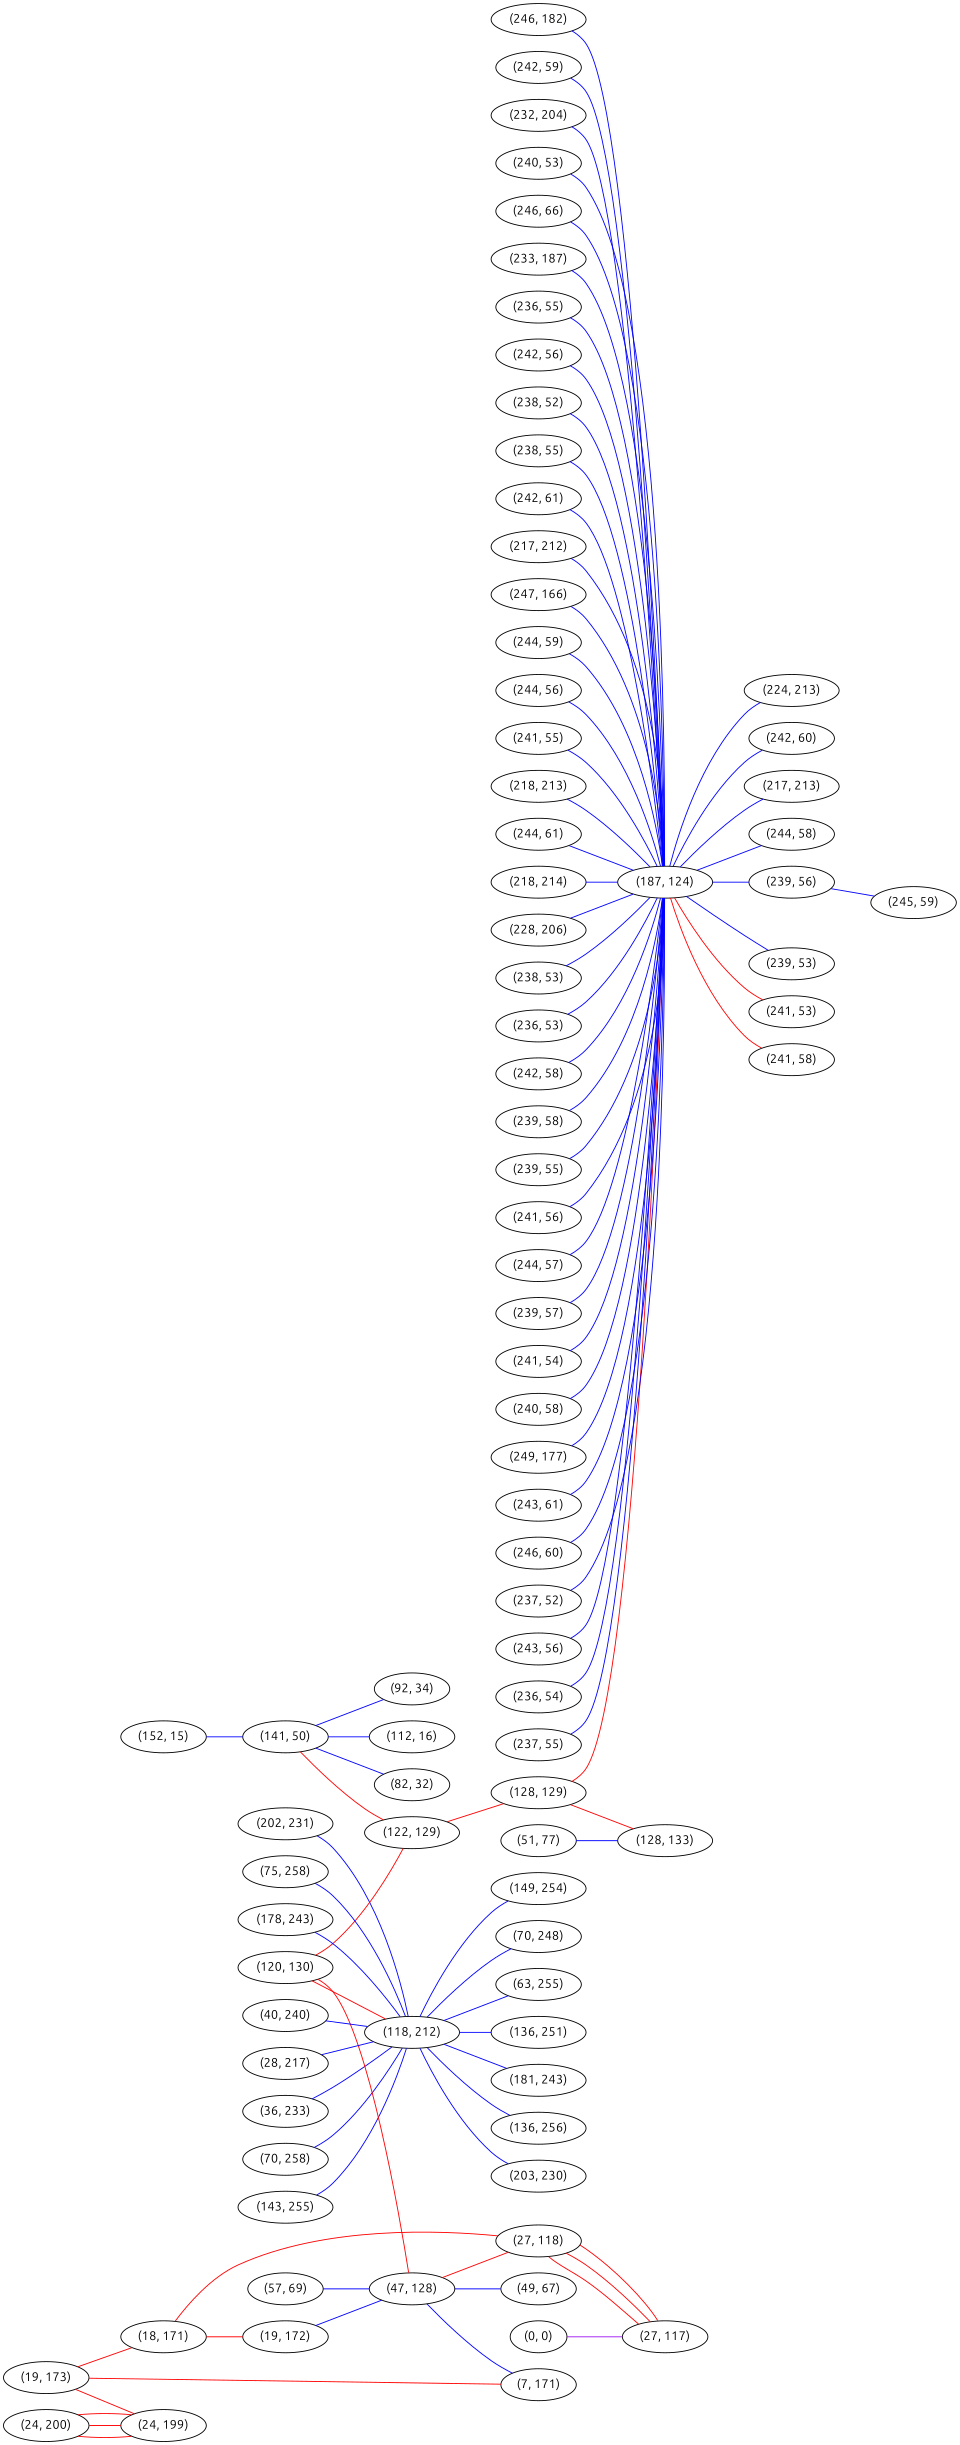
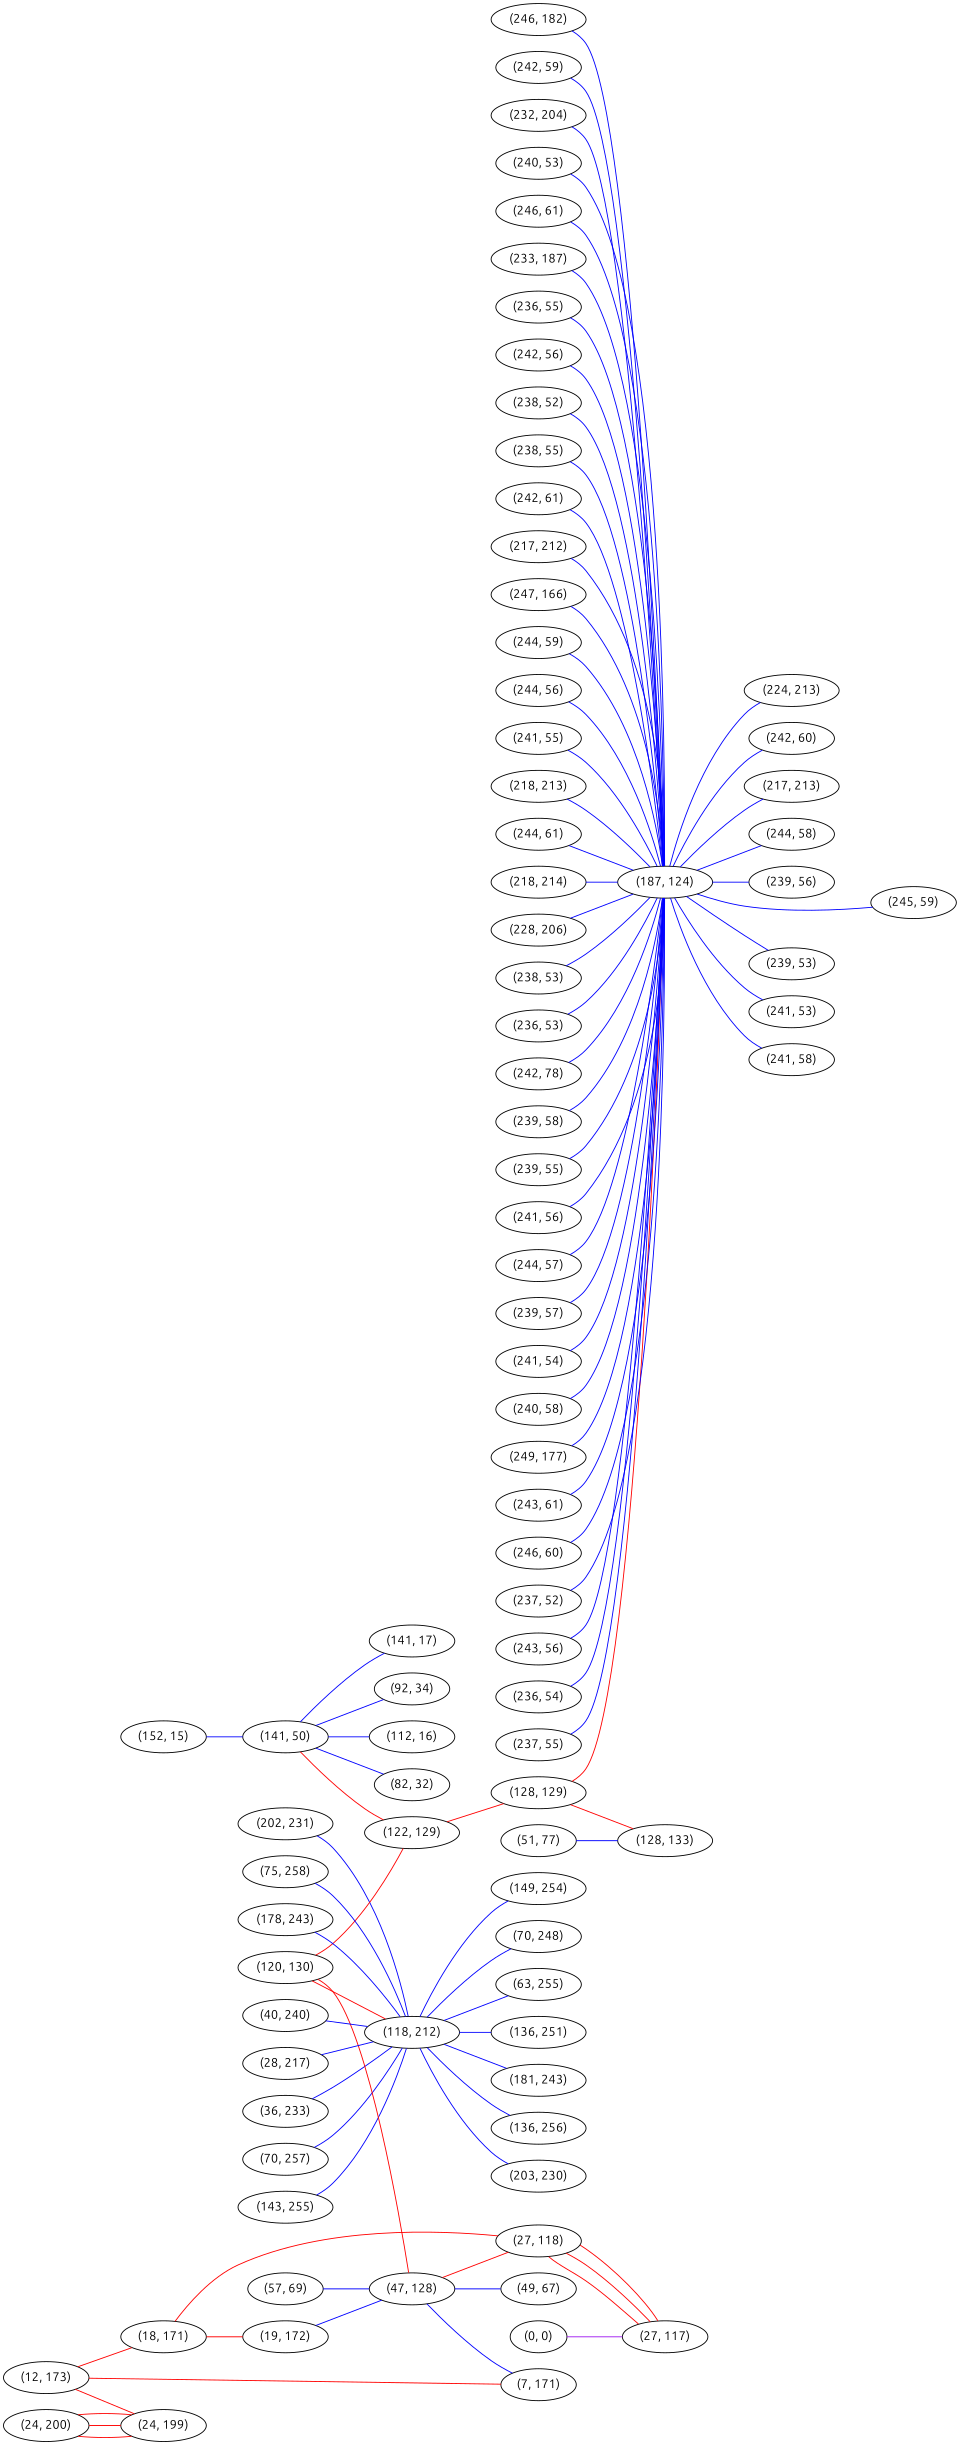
node "(246, 66)": label "(246, 66)" -> "(246, 61)"
edge "(239, 56)" -- "(245, 59)": now "(187, 124)" -- "(245, 59)"
edge "(187, 124)" -- "(241, 53)": color red -> blue
edge "(187, 124)" -- "(241, 58)": color red -> blue
node "(242, 58)": label "(242, 58)" -> "(242, 78)"
node "(141, 17)": added
node "(70, 258)": label "(70, 258)" -> "(70, 257)"
node "(19, 173)": label "(19, 173)" -> "(12, 173)"
